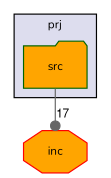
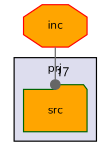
edge "src" -> "inc": reversed
